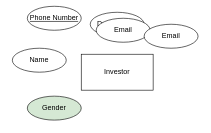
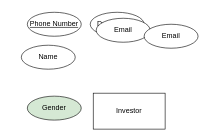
node "Phone Number": moved (54, 18) -> (54, 24)
node "Name": moved (39, 60) -> (48, 57)
node "Investor": moved (117, 72) -> (129, 111)
